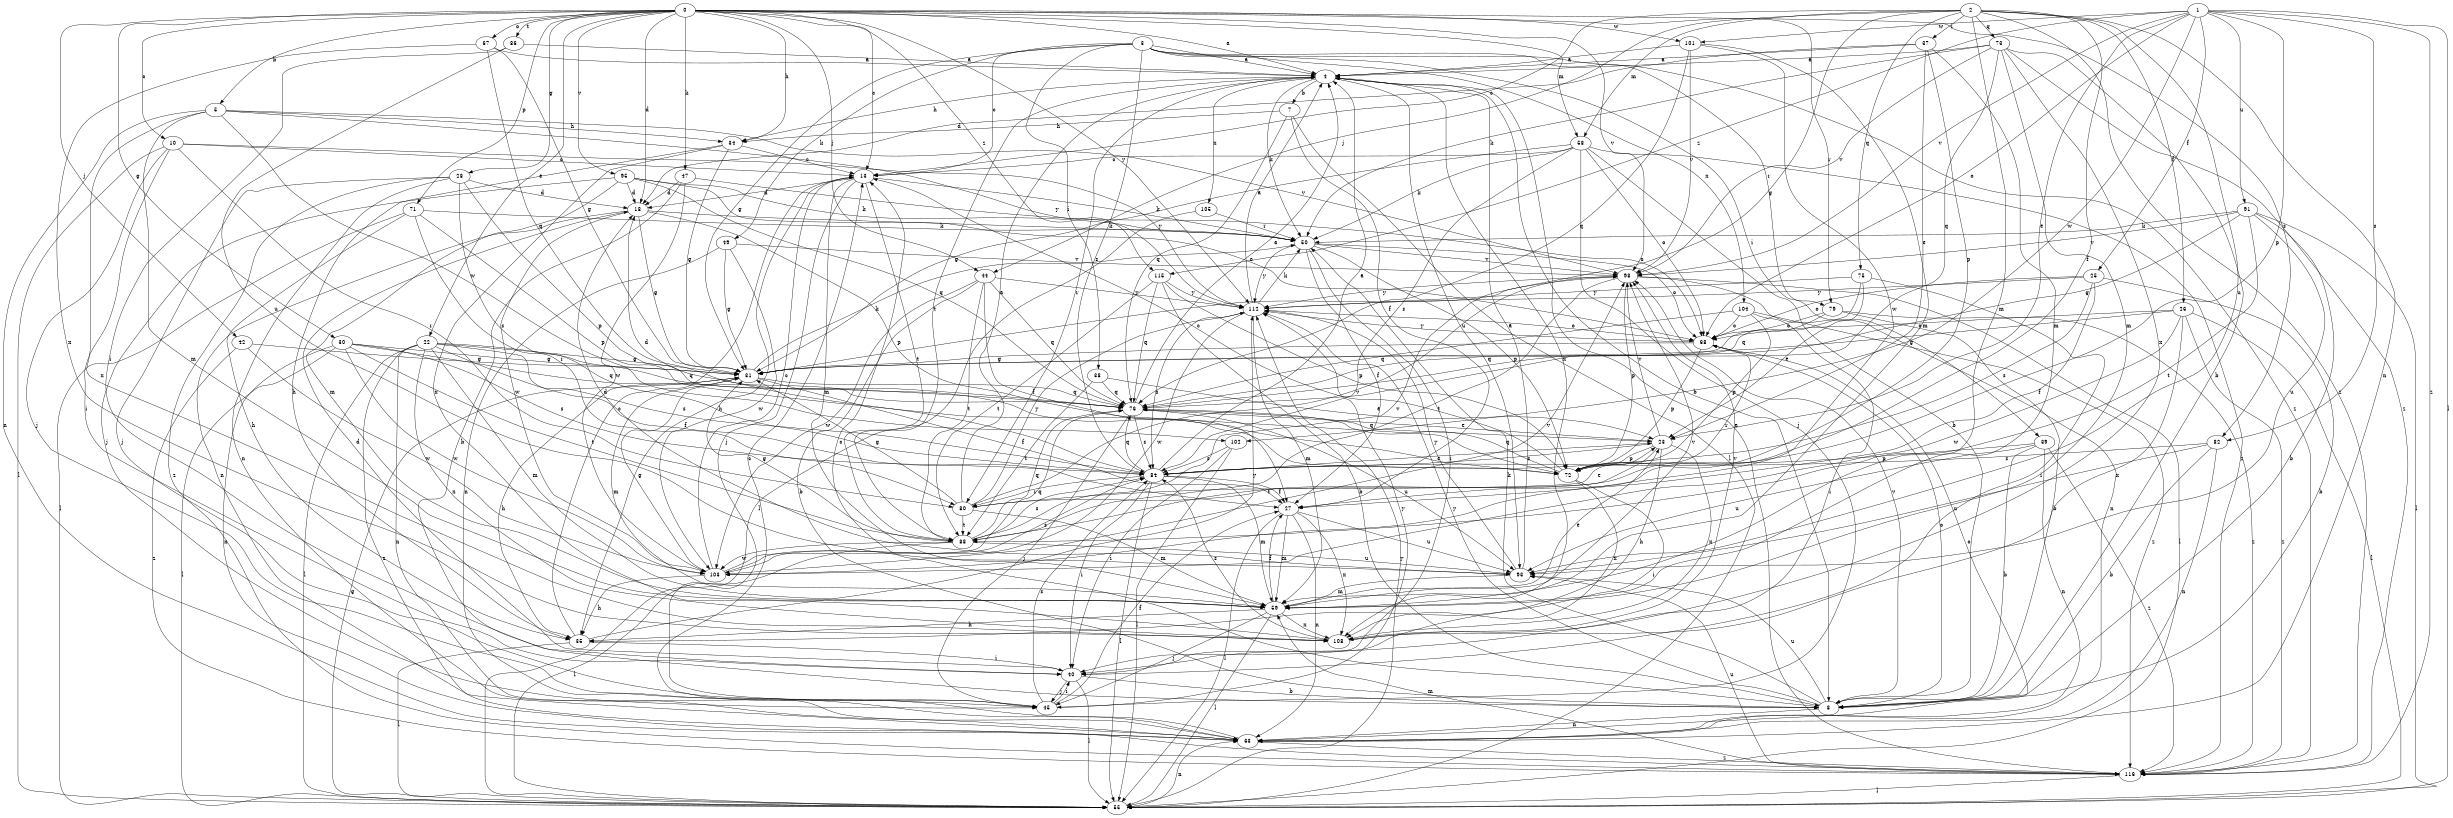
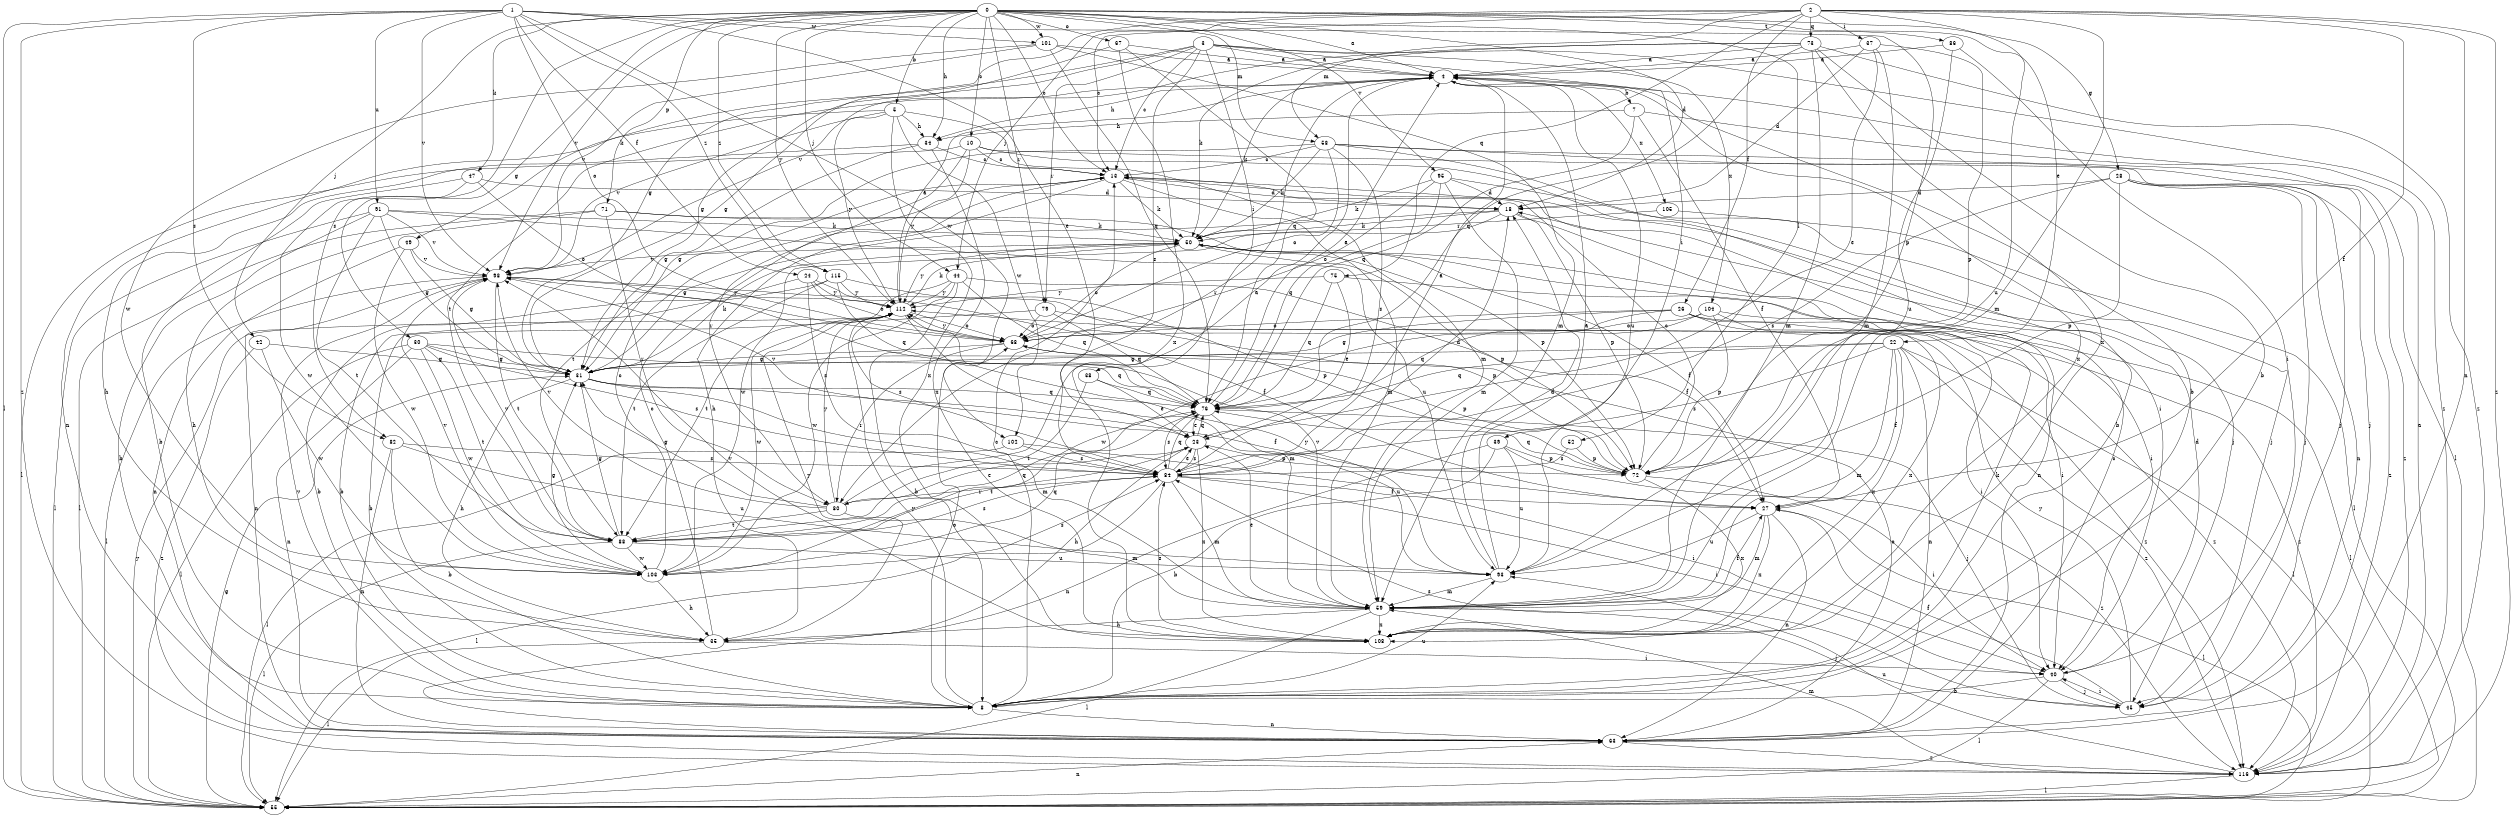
node "25": label "25" -> "24"
node "52": added
